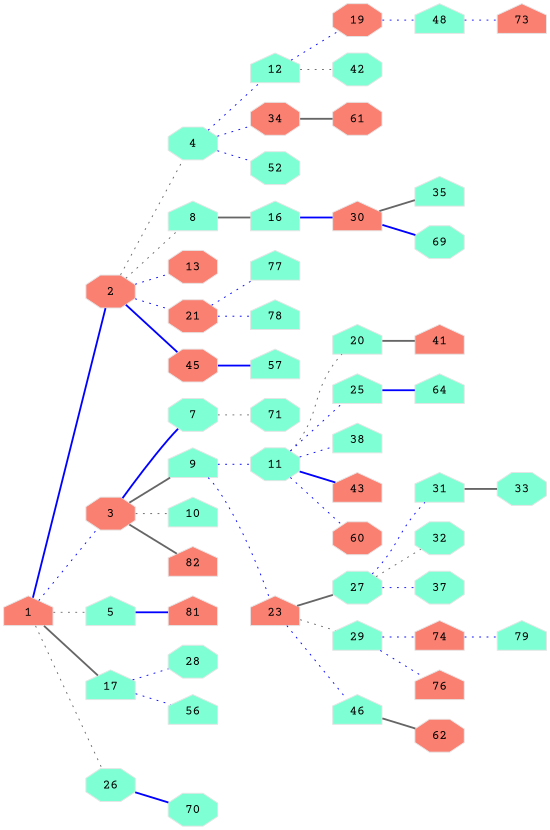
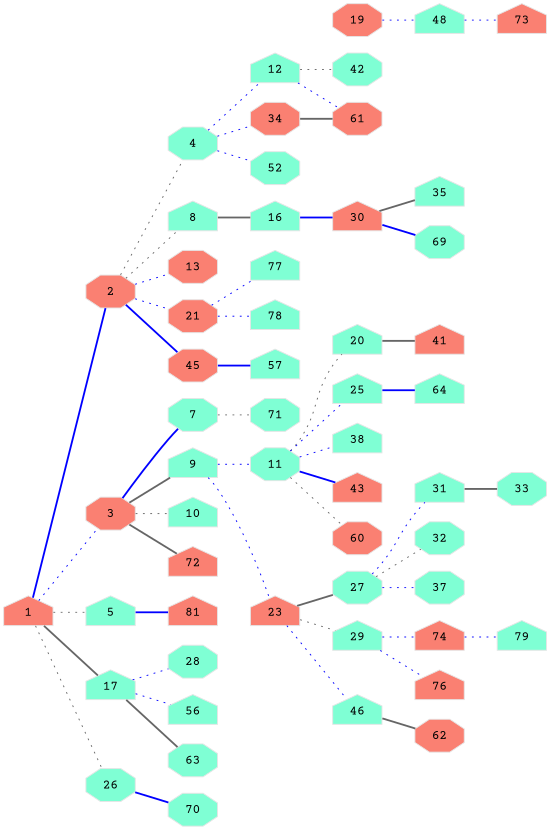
edge "19" -- "12": now "61" -- "12"
edge "11" -- "60": color blue -> gray40
node "82": label "82" -> "72"
node "63": added
